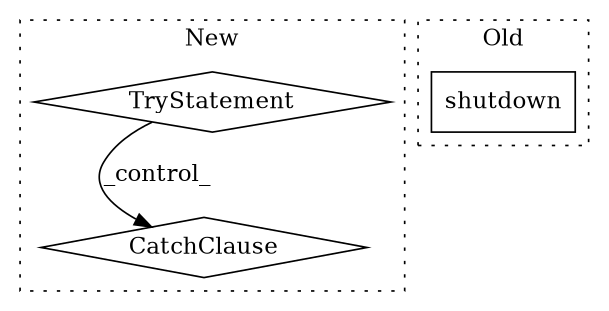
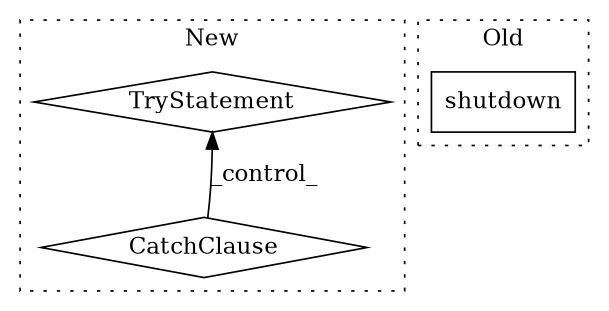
edge "TryStatement" -> "CatchClause": reversed
